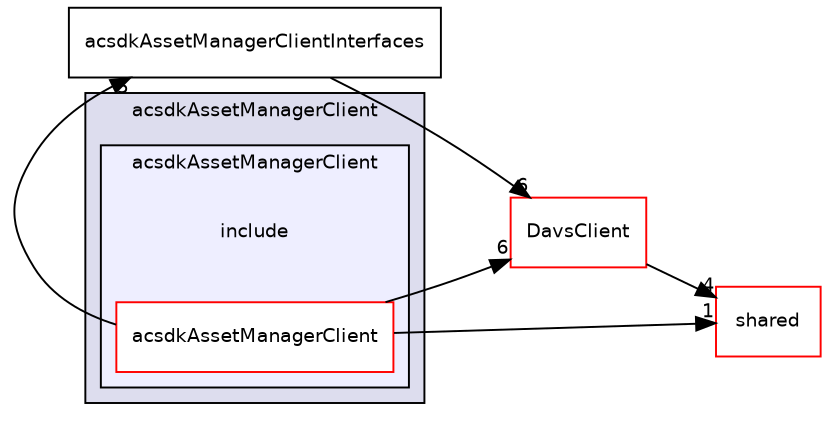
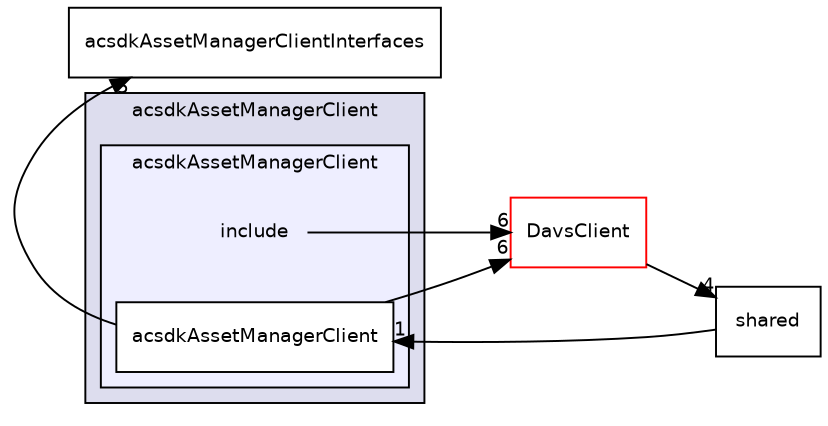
edge "acsdkAssetManagerClientInterfaces" -> "DavsClient": now "include" -> "DavsClient"
node "shared": color red -> black
edge "acsdkAssetManagerClient" -> "shared": reversed
node "acsdkAssetManagerClient": color red -> black
